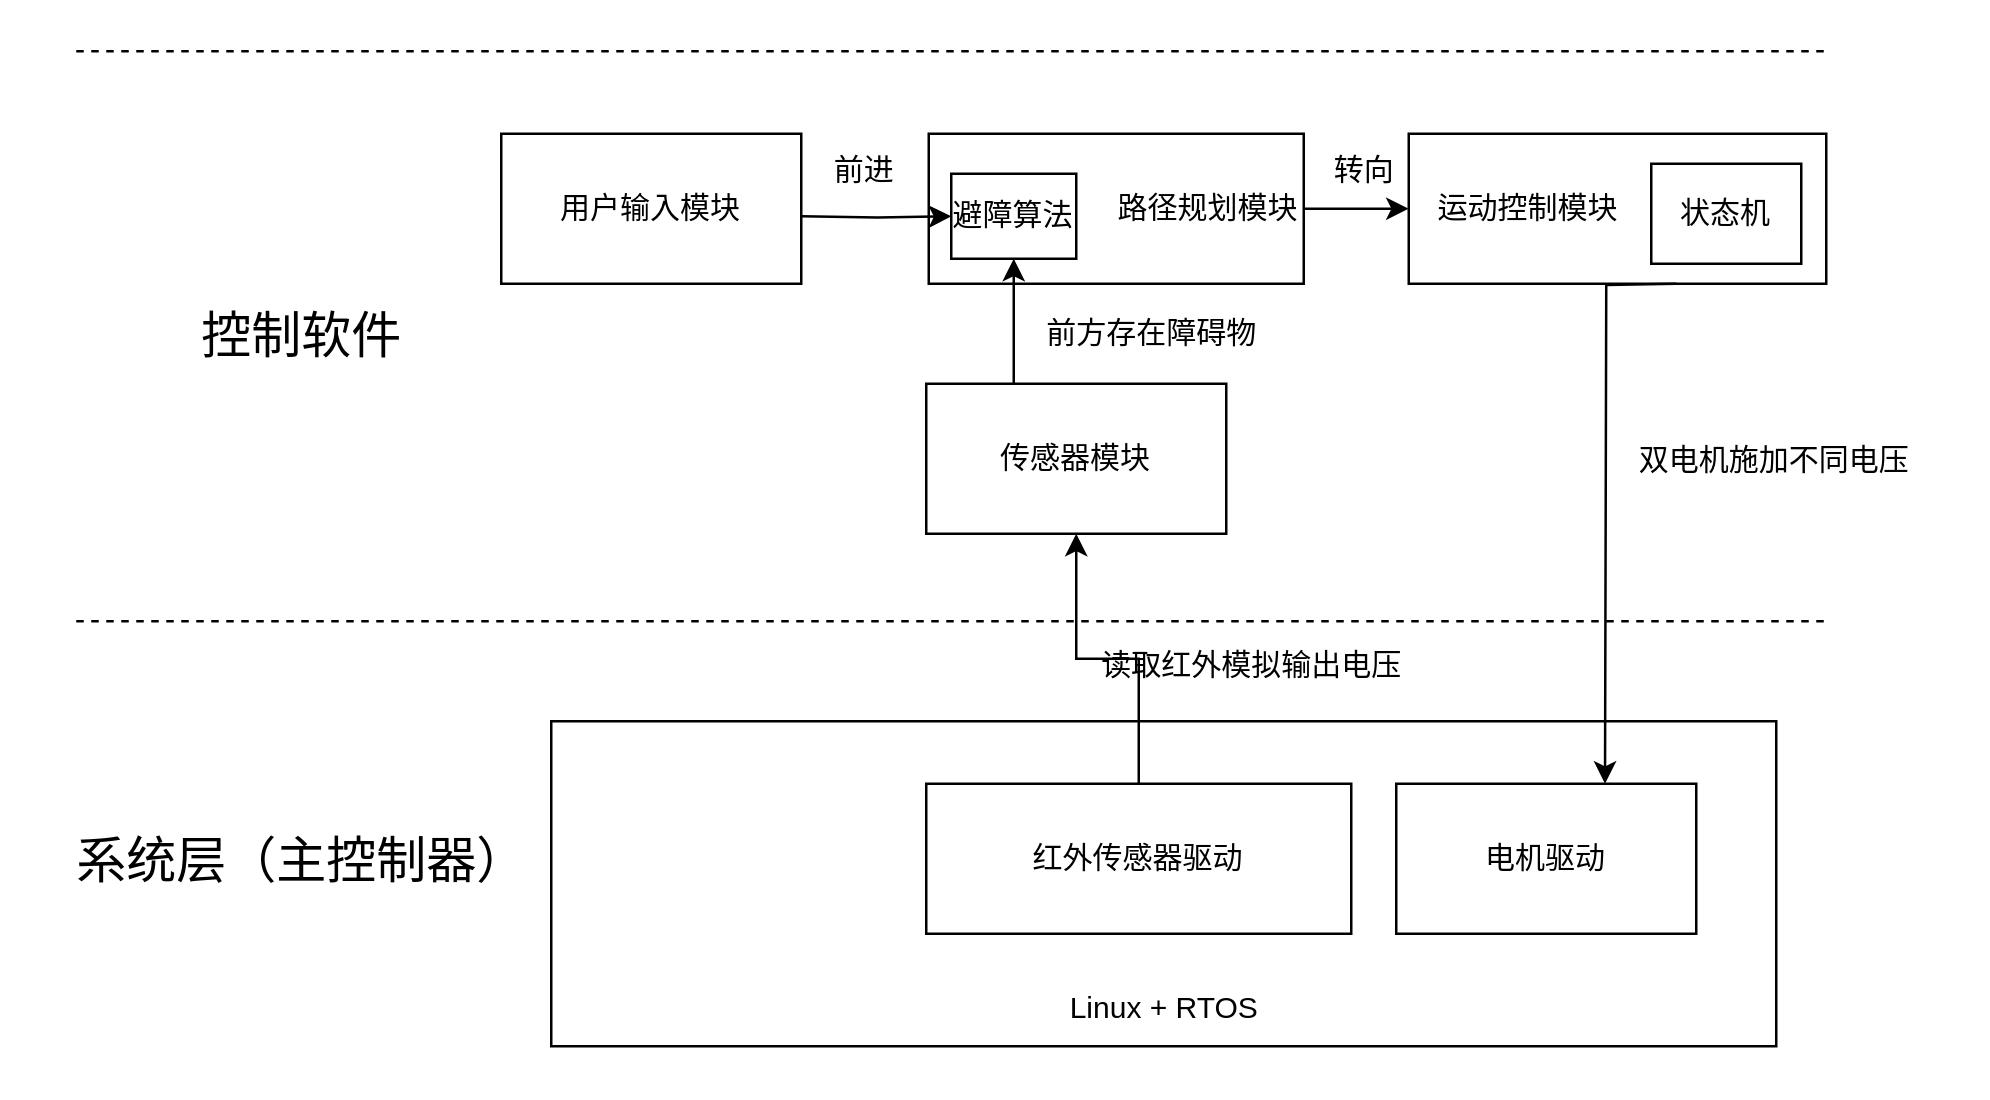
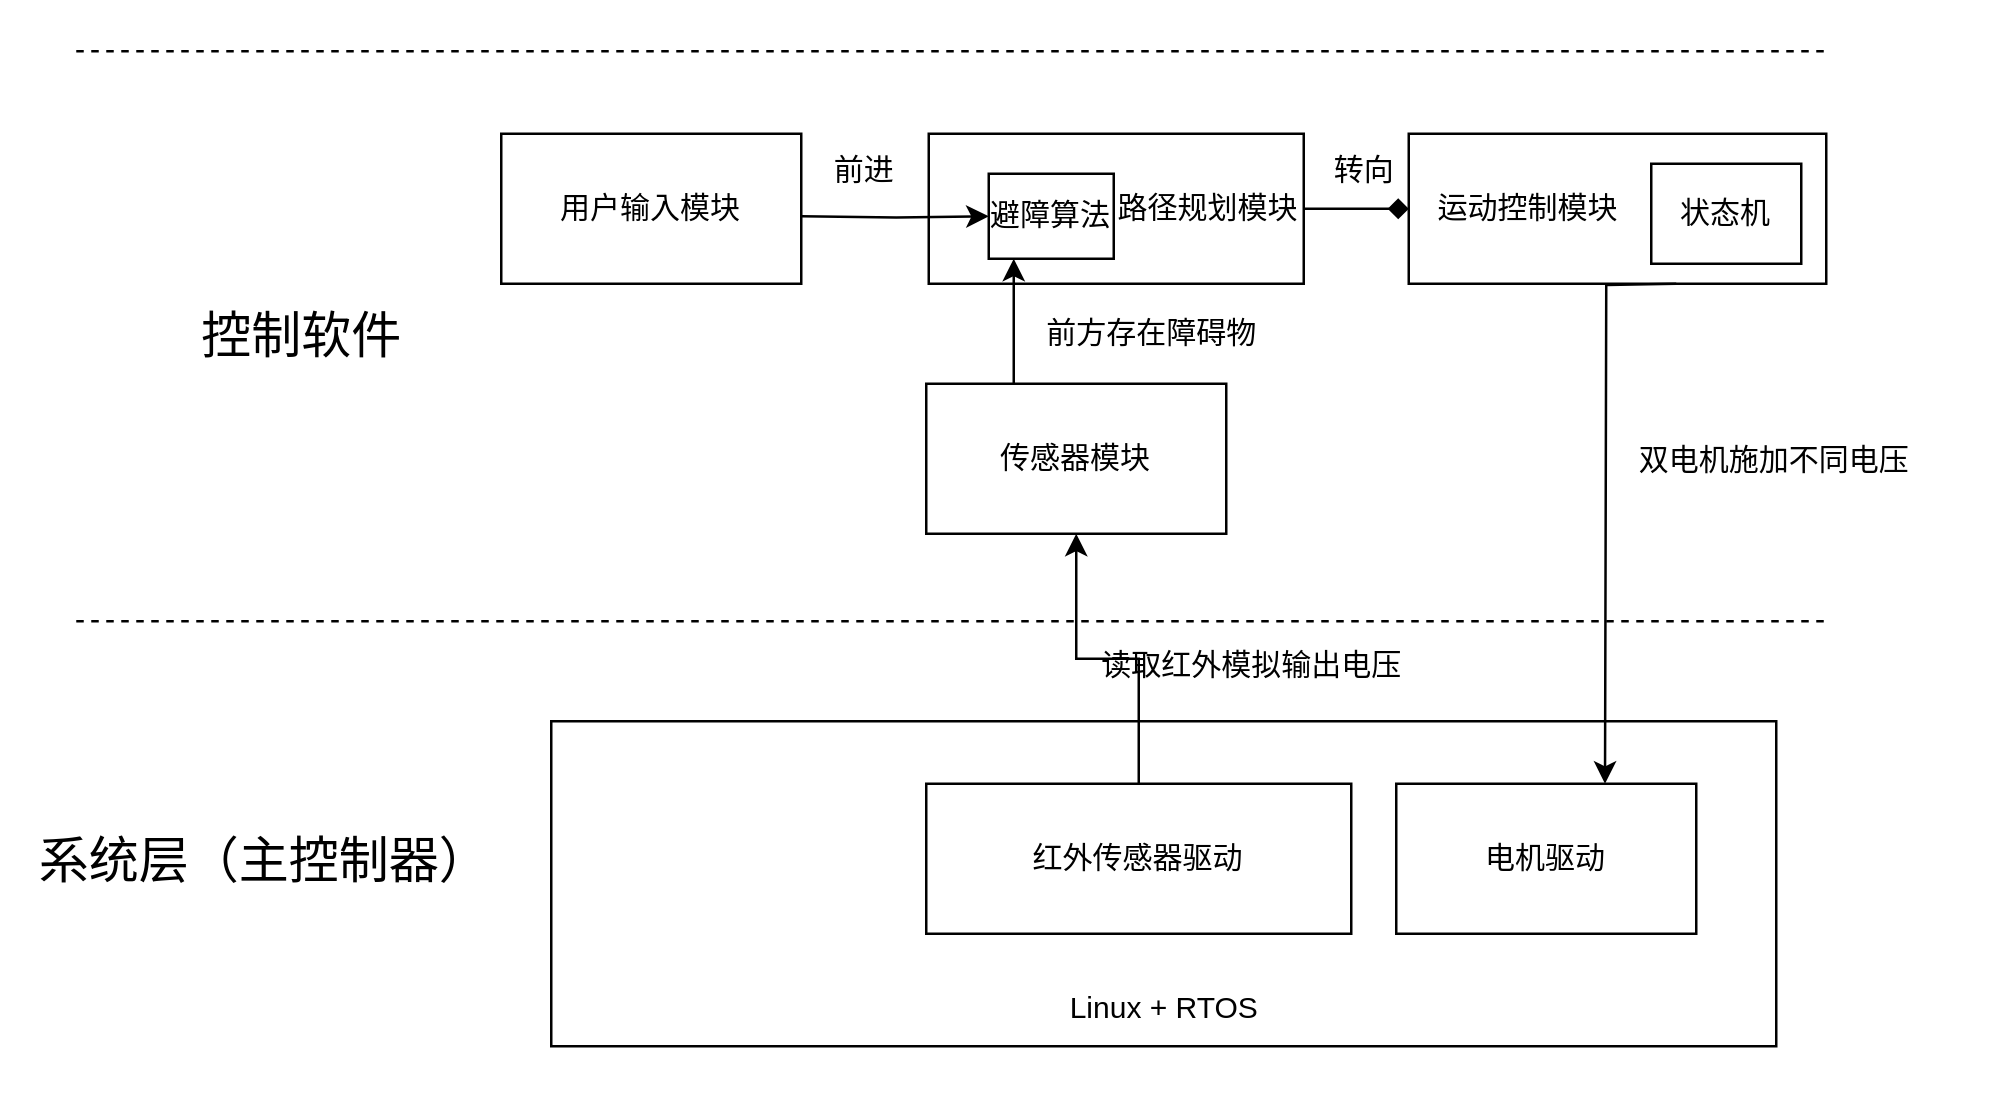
edge "路径规划模块" -> "运动控制模块": arrowhead classic -> diamond
node "避障算法": moved (1014, 216) -> (1051, 216)
node "系统层（主控制器）": moved (301, 859) -> (264, 859)
